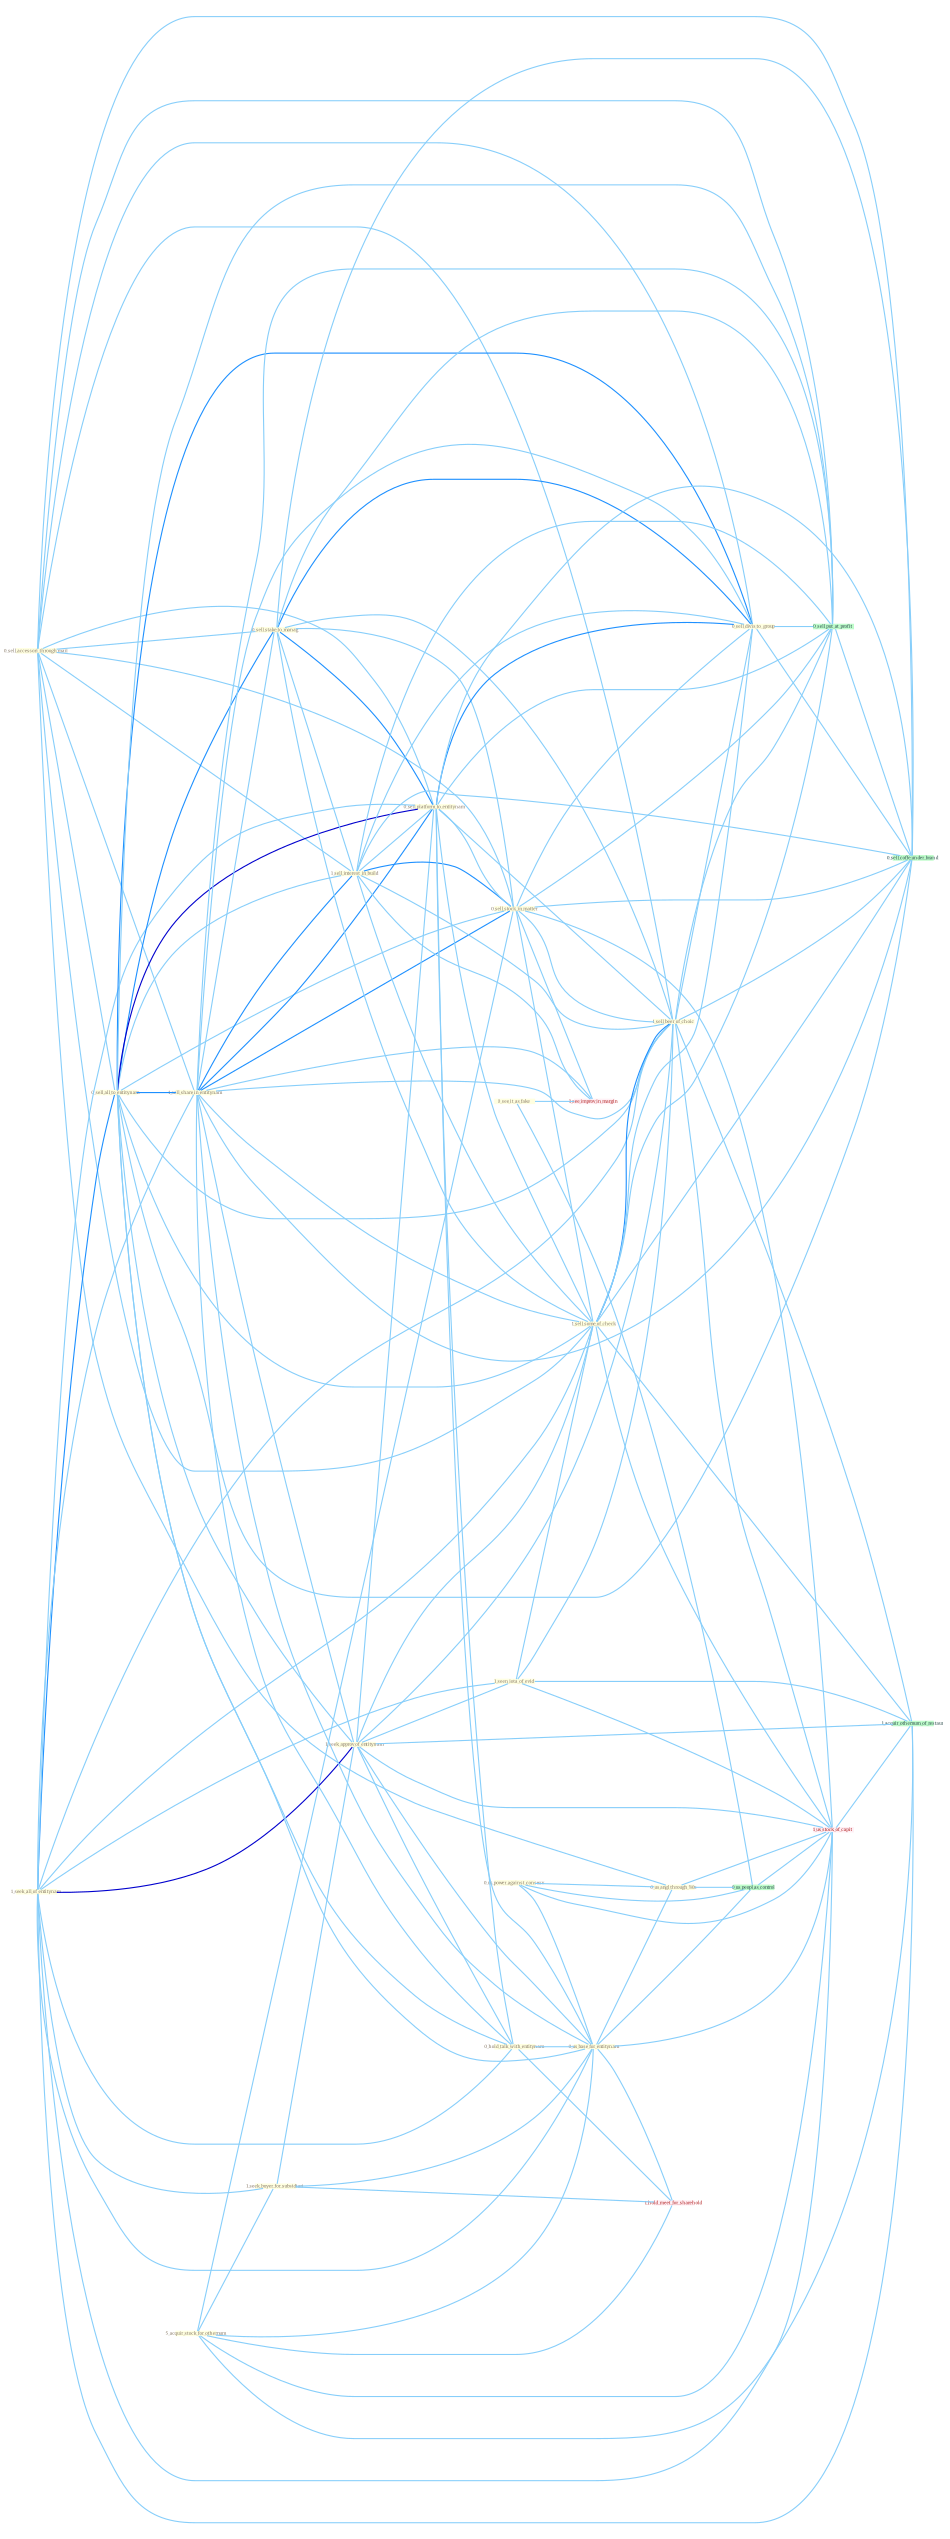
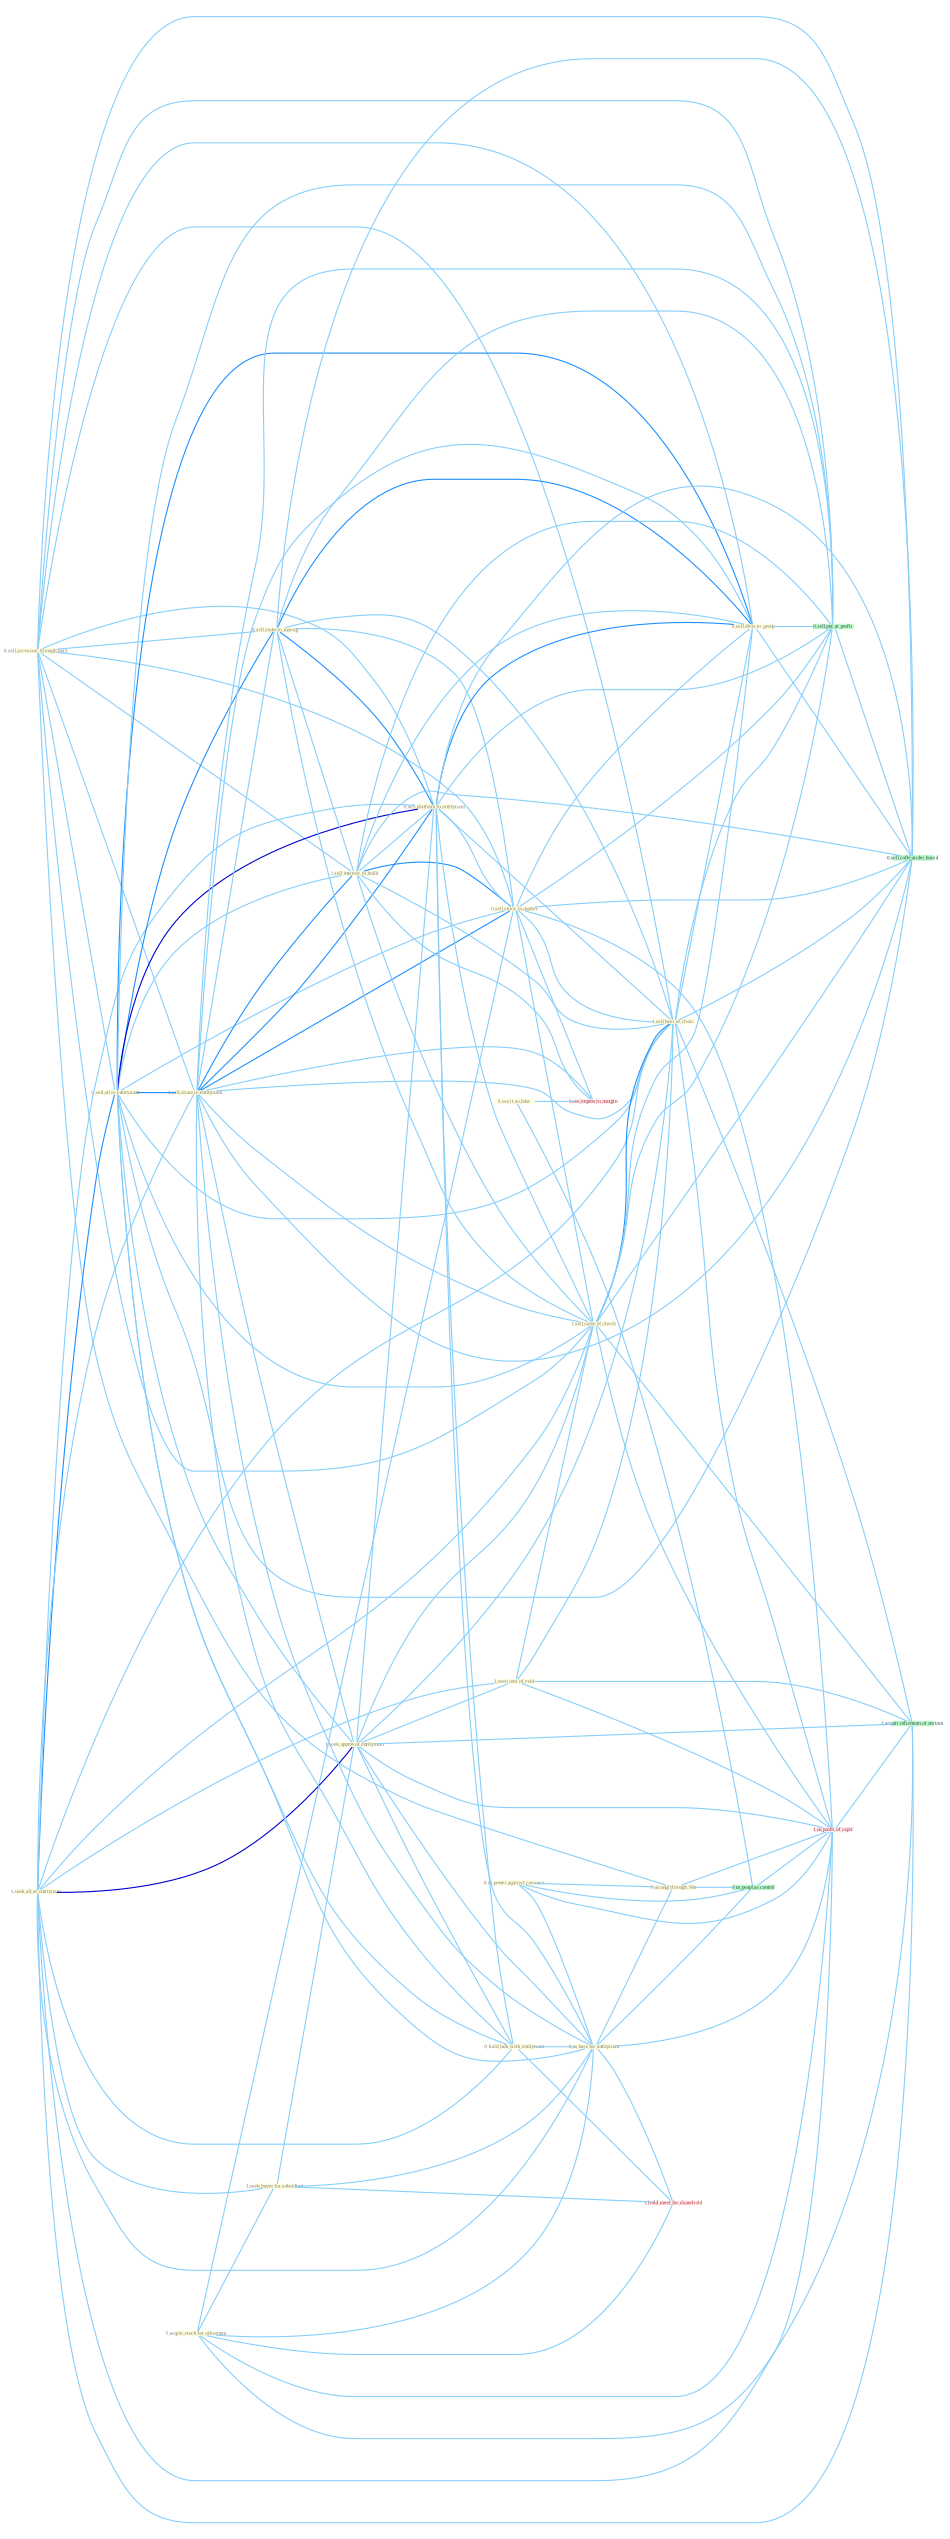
node "1_us_stock_of_capit": label "1_us_stock_of_capit" -> "1_us_profit_of_capit"
